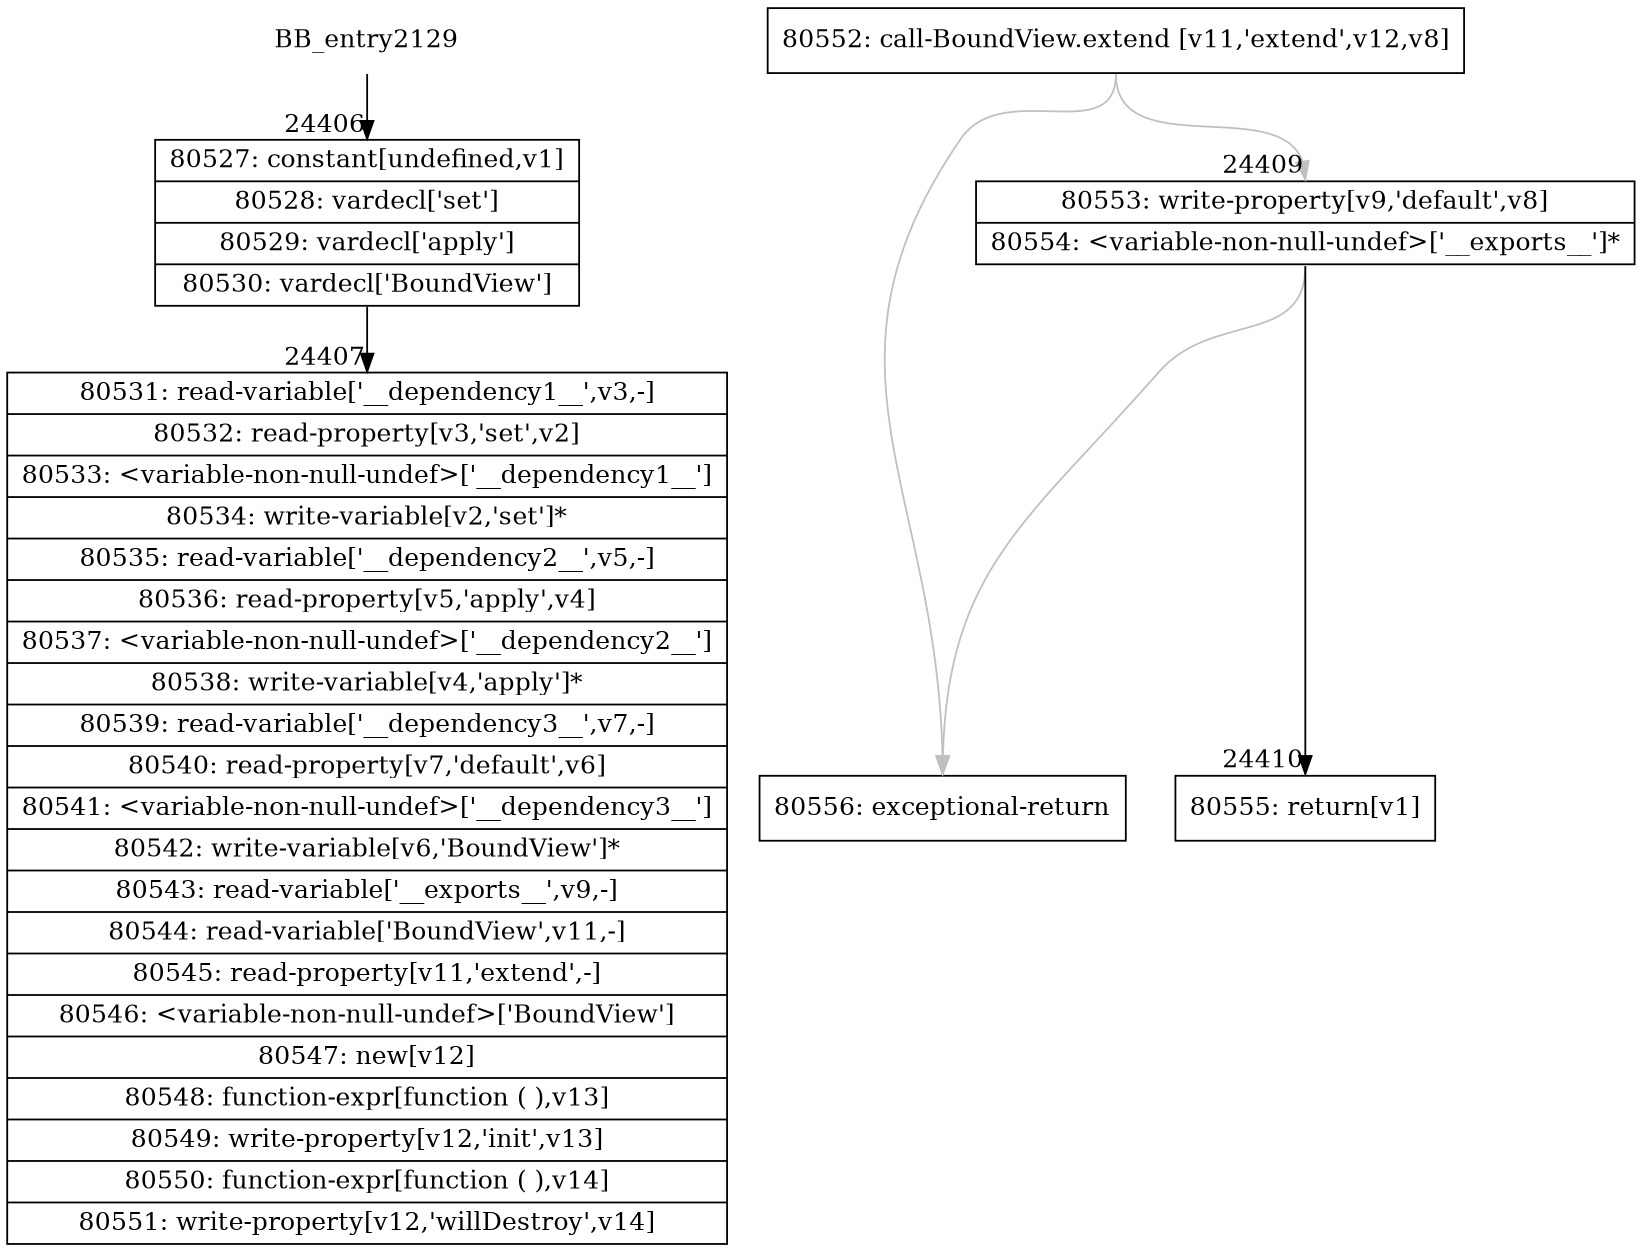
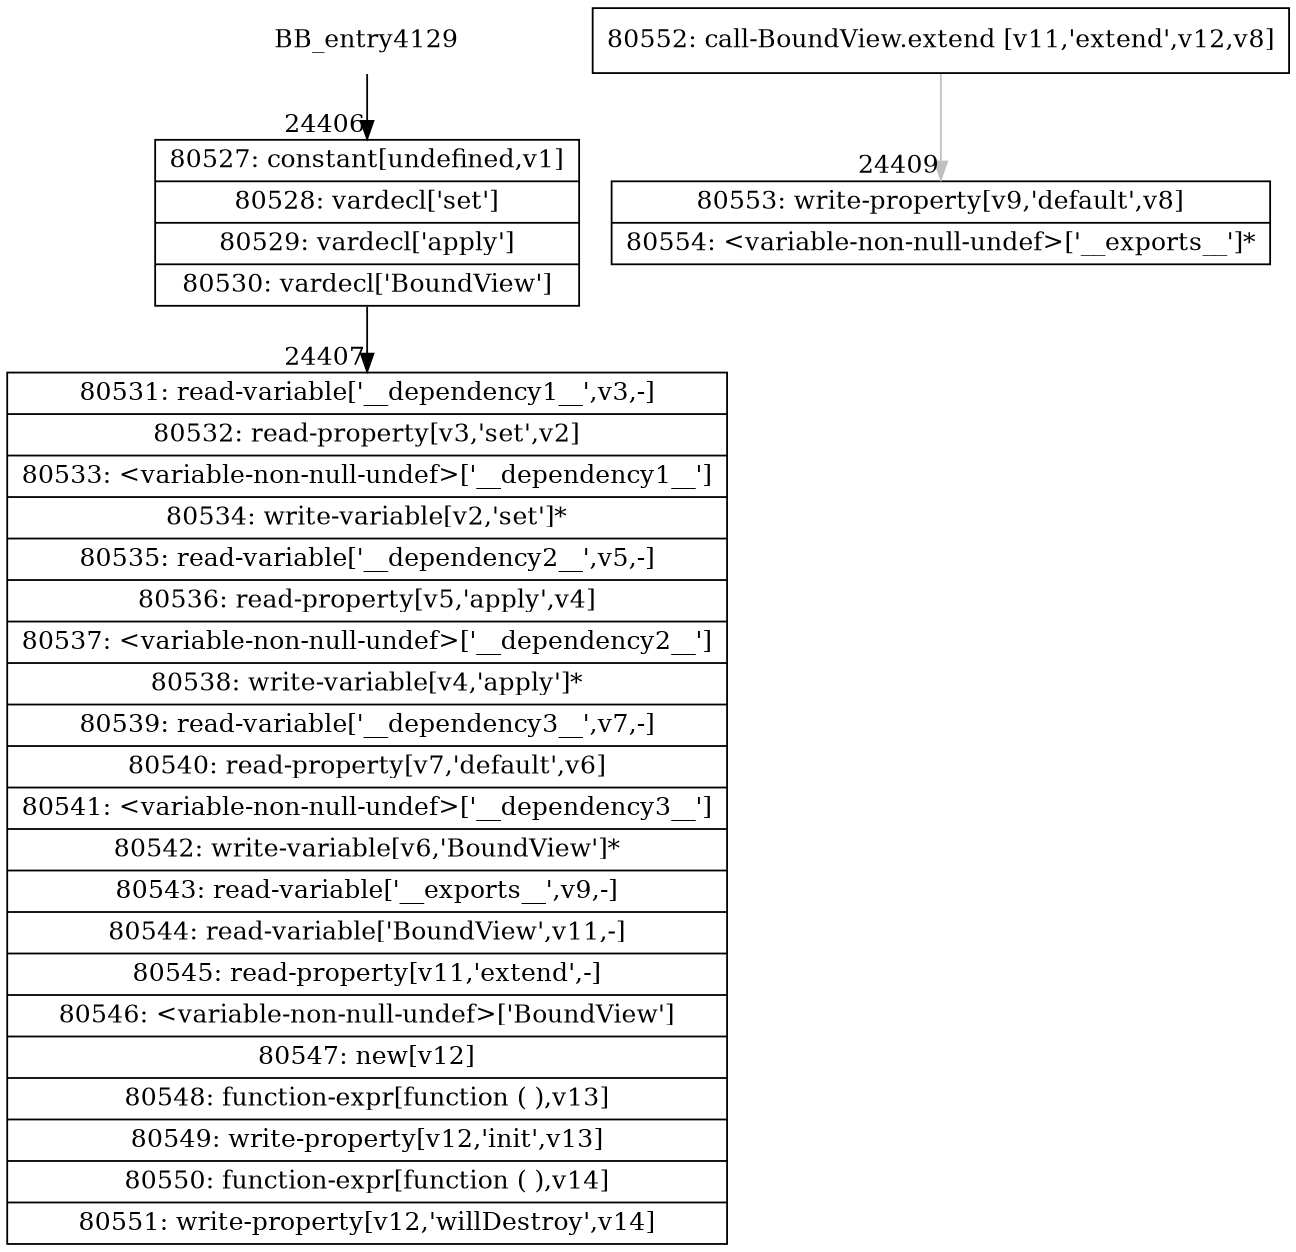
node "BB_entry2129": label "BB_entry2129" -> "BB_entry4129"
node "80556: exceptional-return": removed
node "80555: return[v1]": removed
